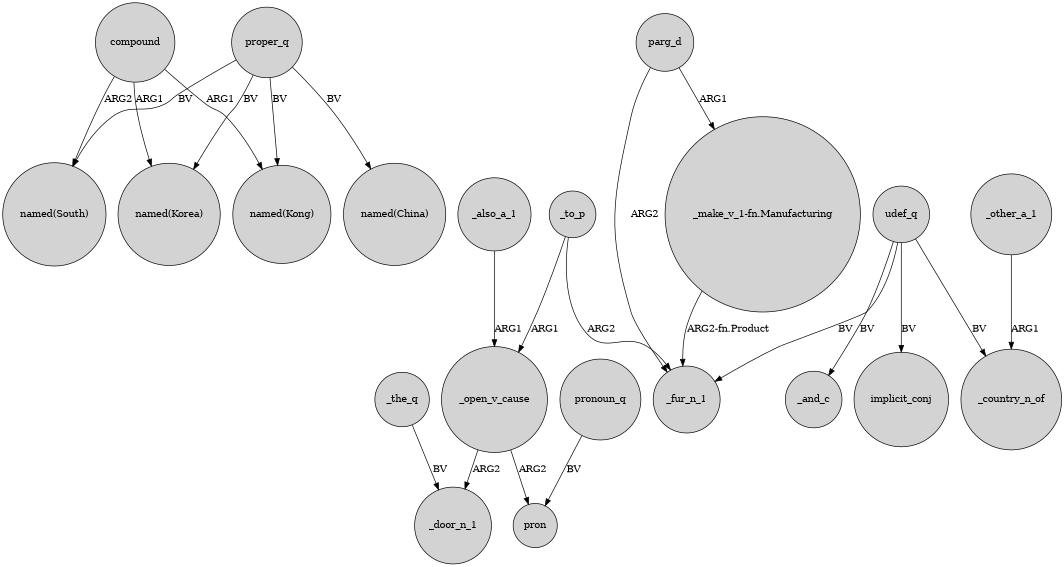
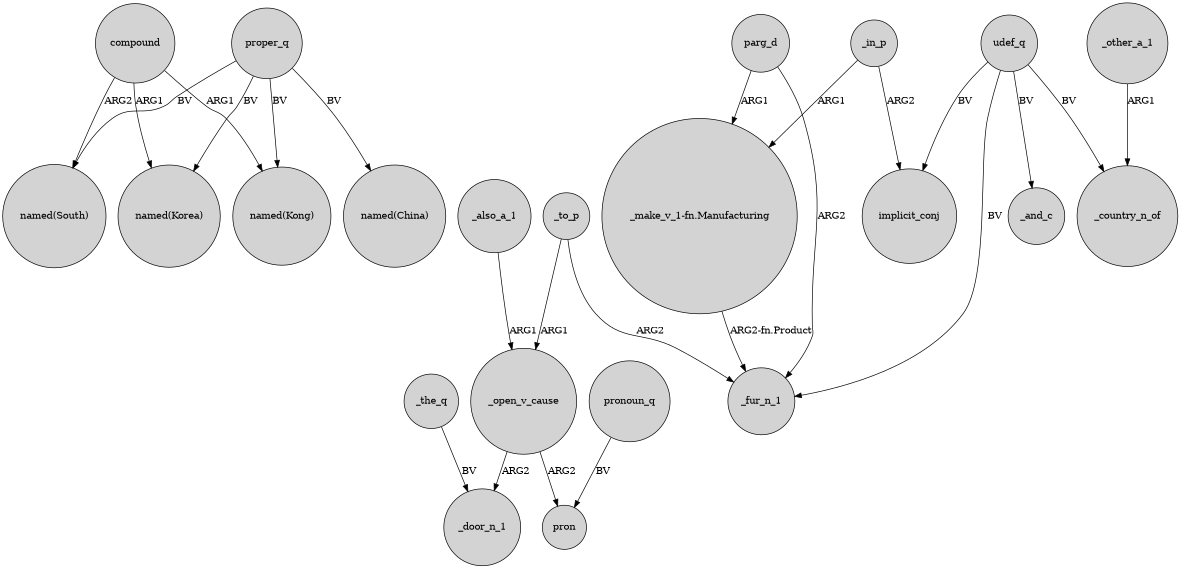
node "_in_p": added
